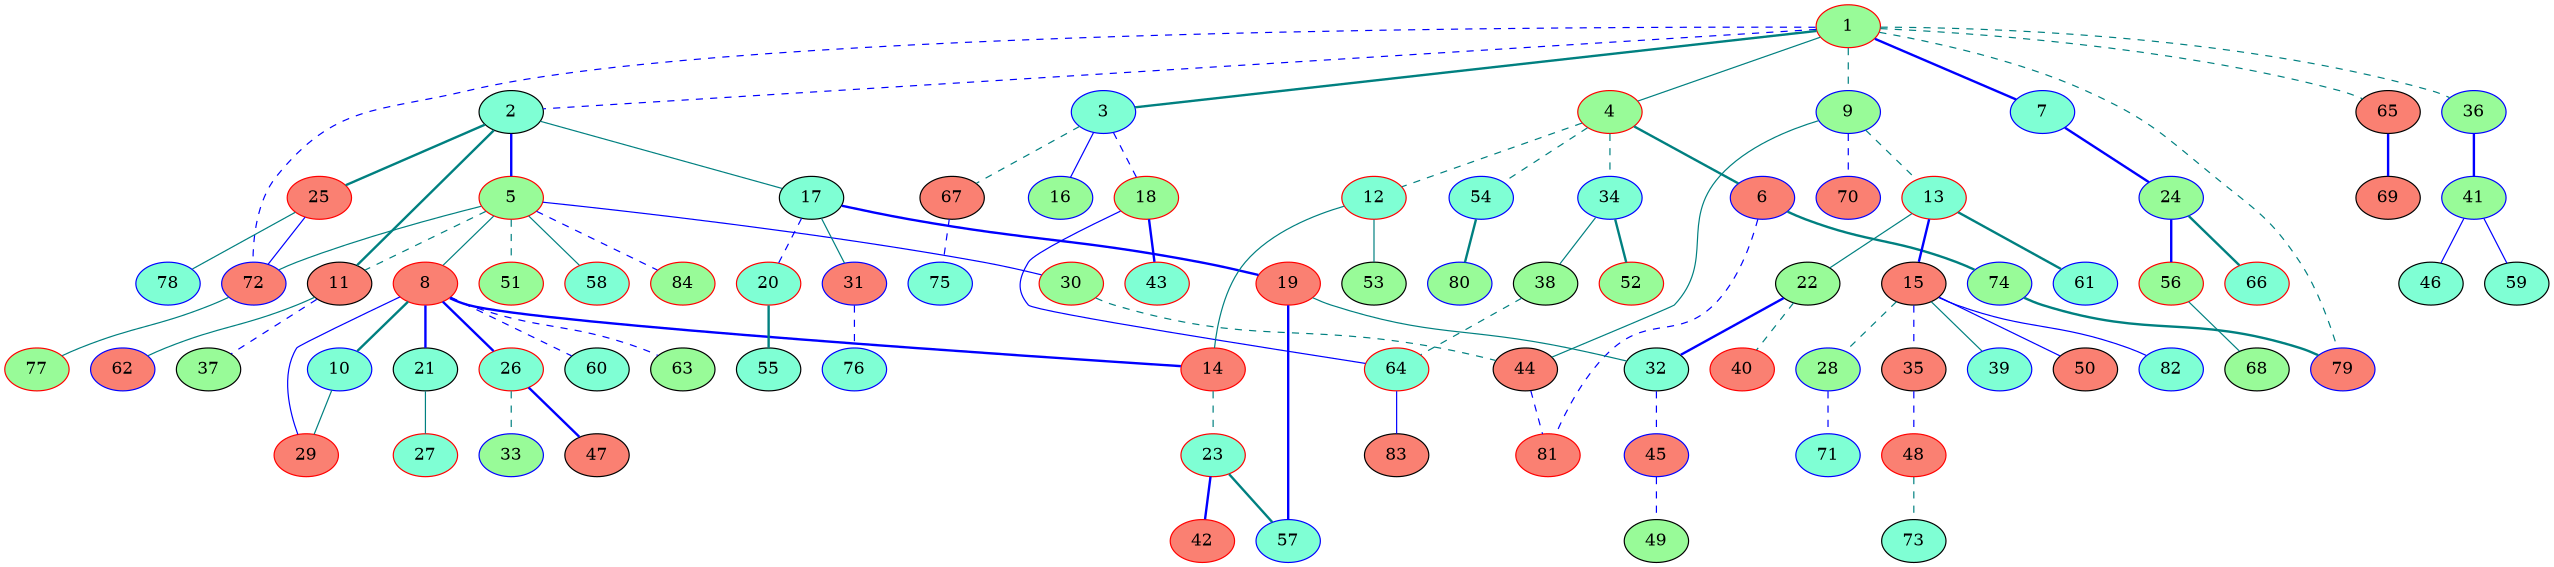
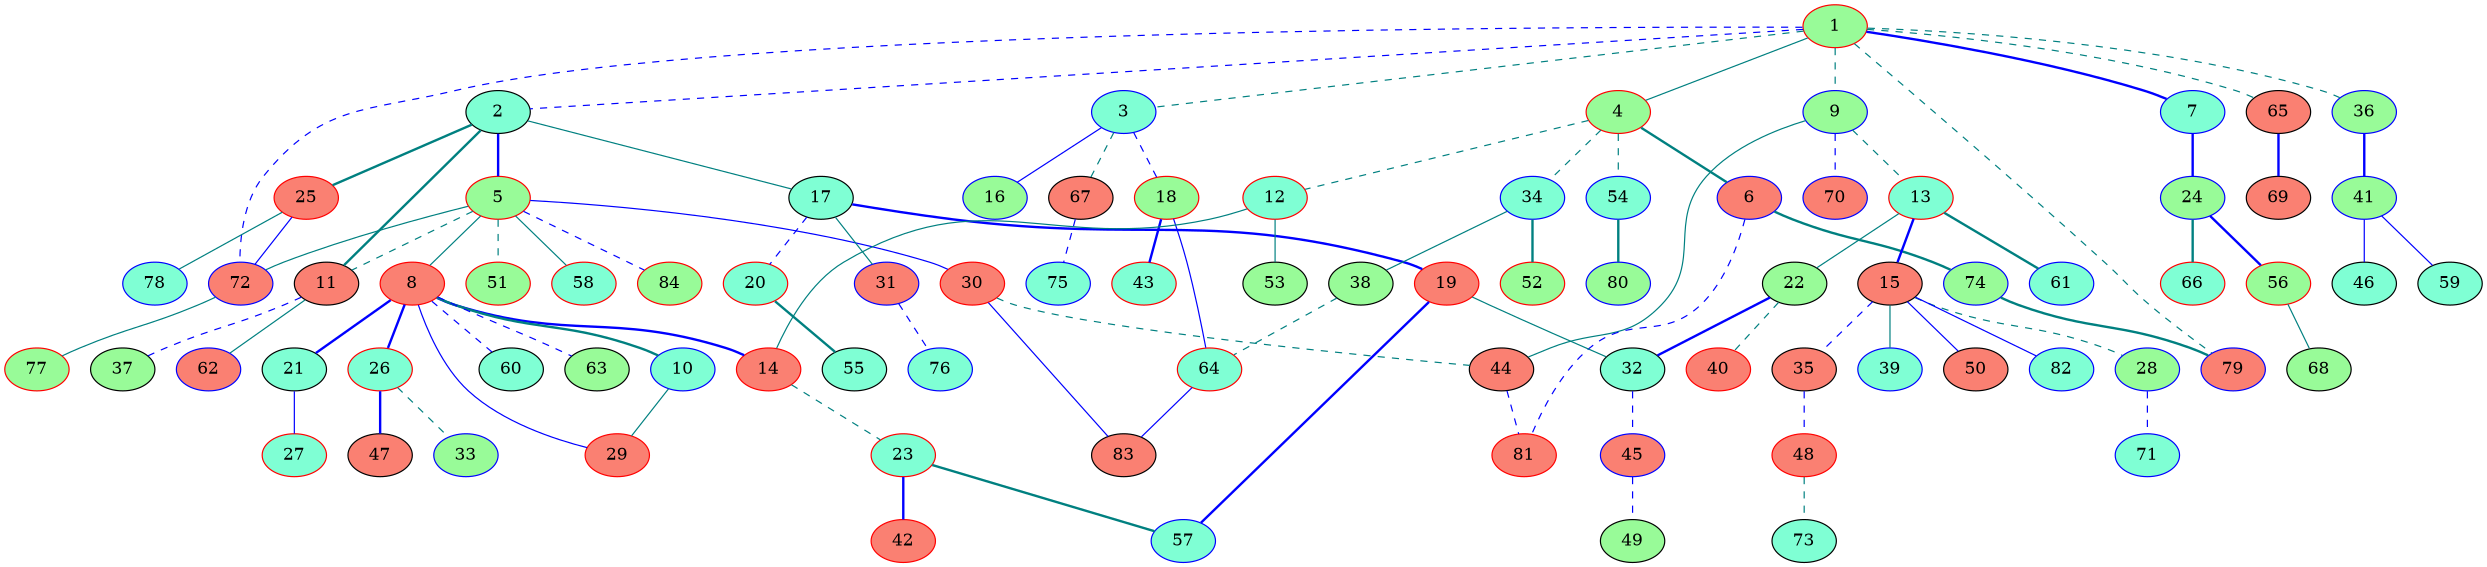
edge "1" -- "3": style bold -> dashed
node "30": fillcolor palegreen -> salmon
edge "30" -- "83": added
edge "21" -- "27": color teal -> blue
